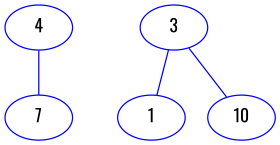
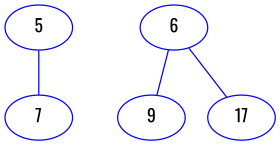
node "4": label "4" -> "5"
node "3": label "3" -> "6"
node "1": label "1" -> "9"
node "10": label "10" -> "17"
